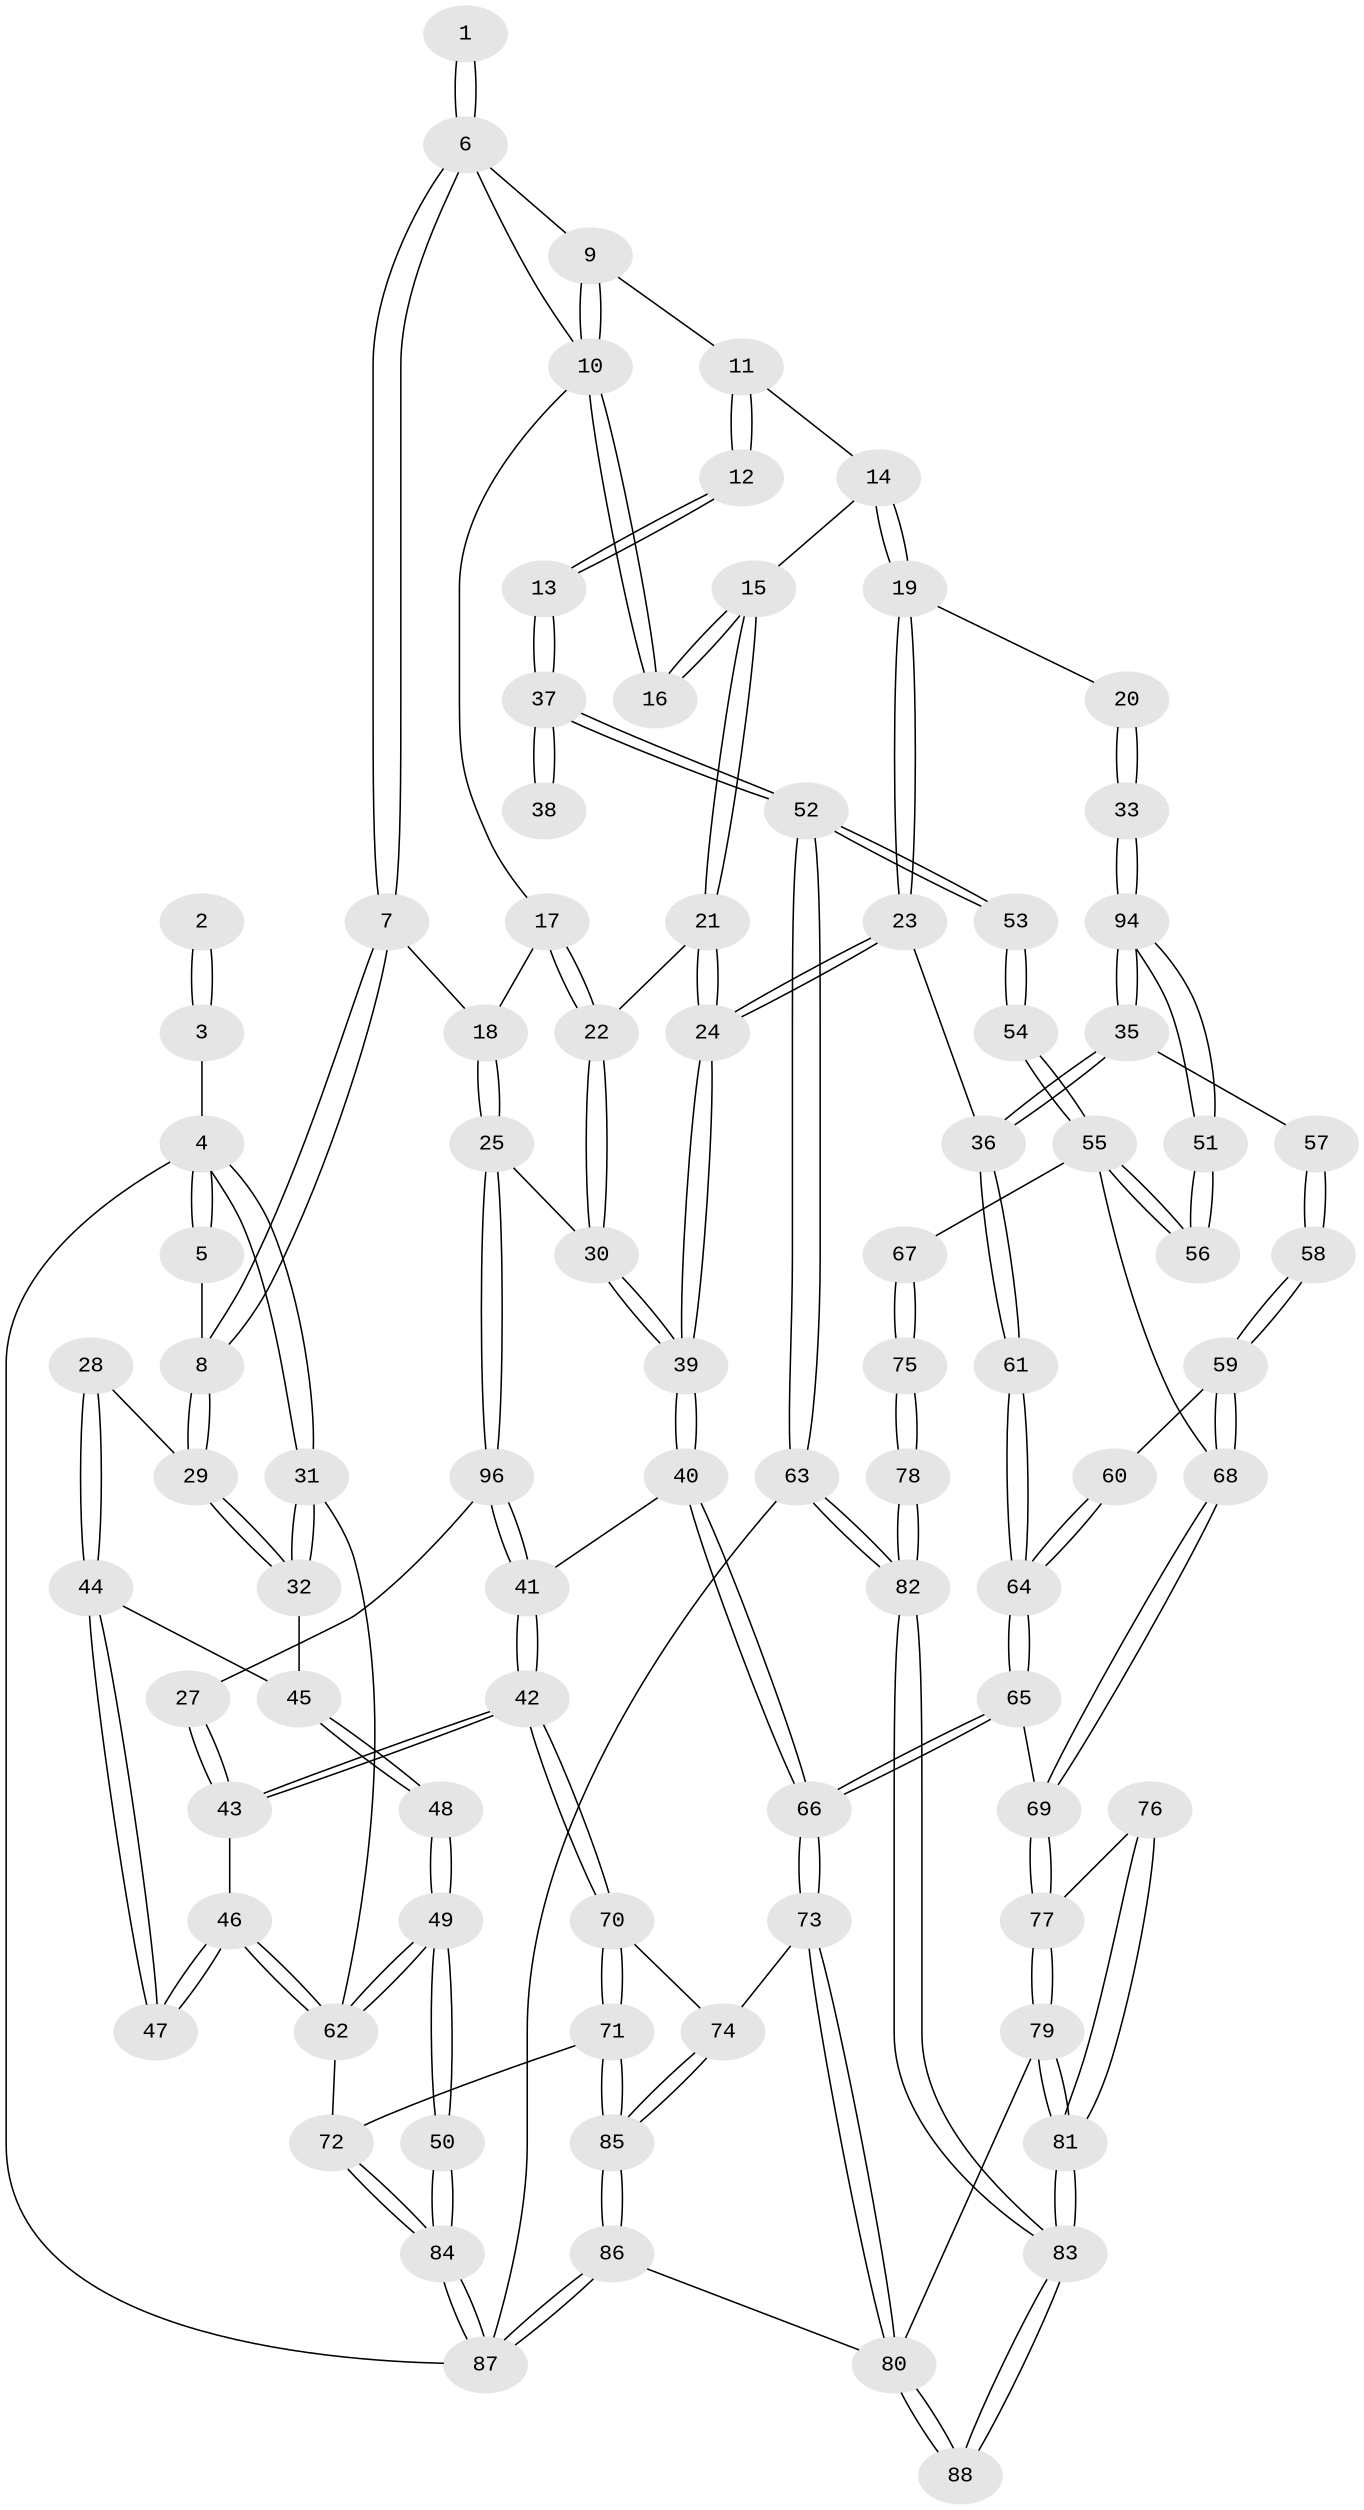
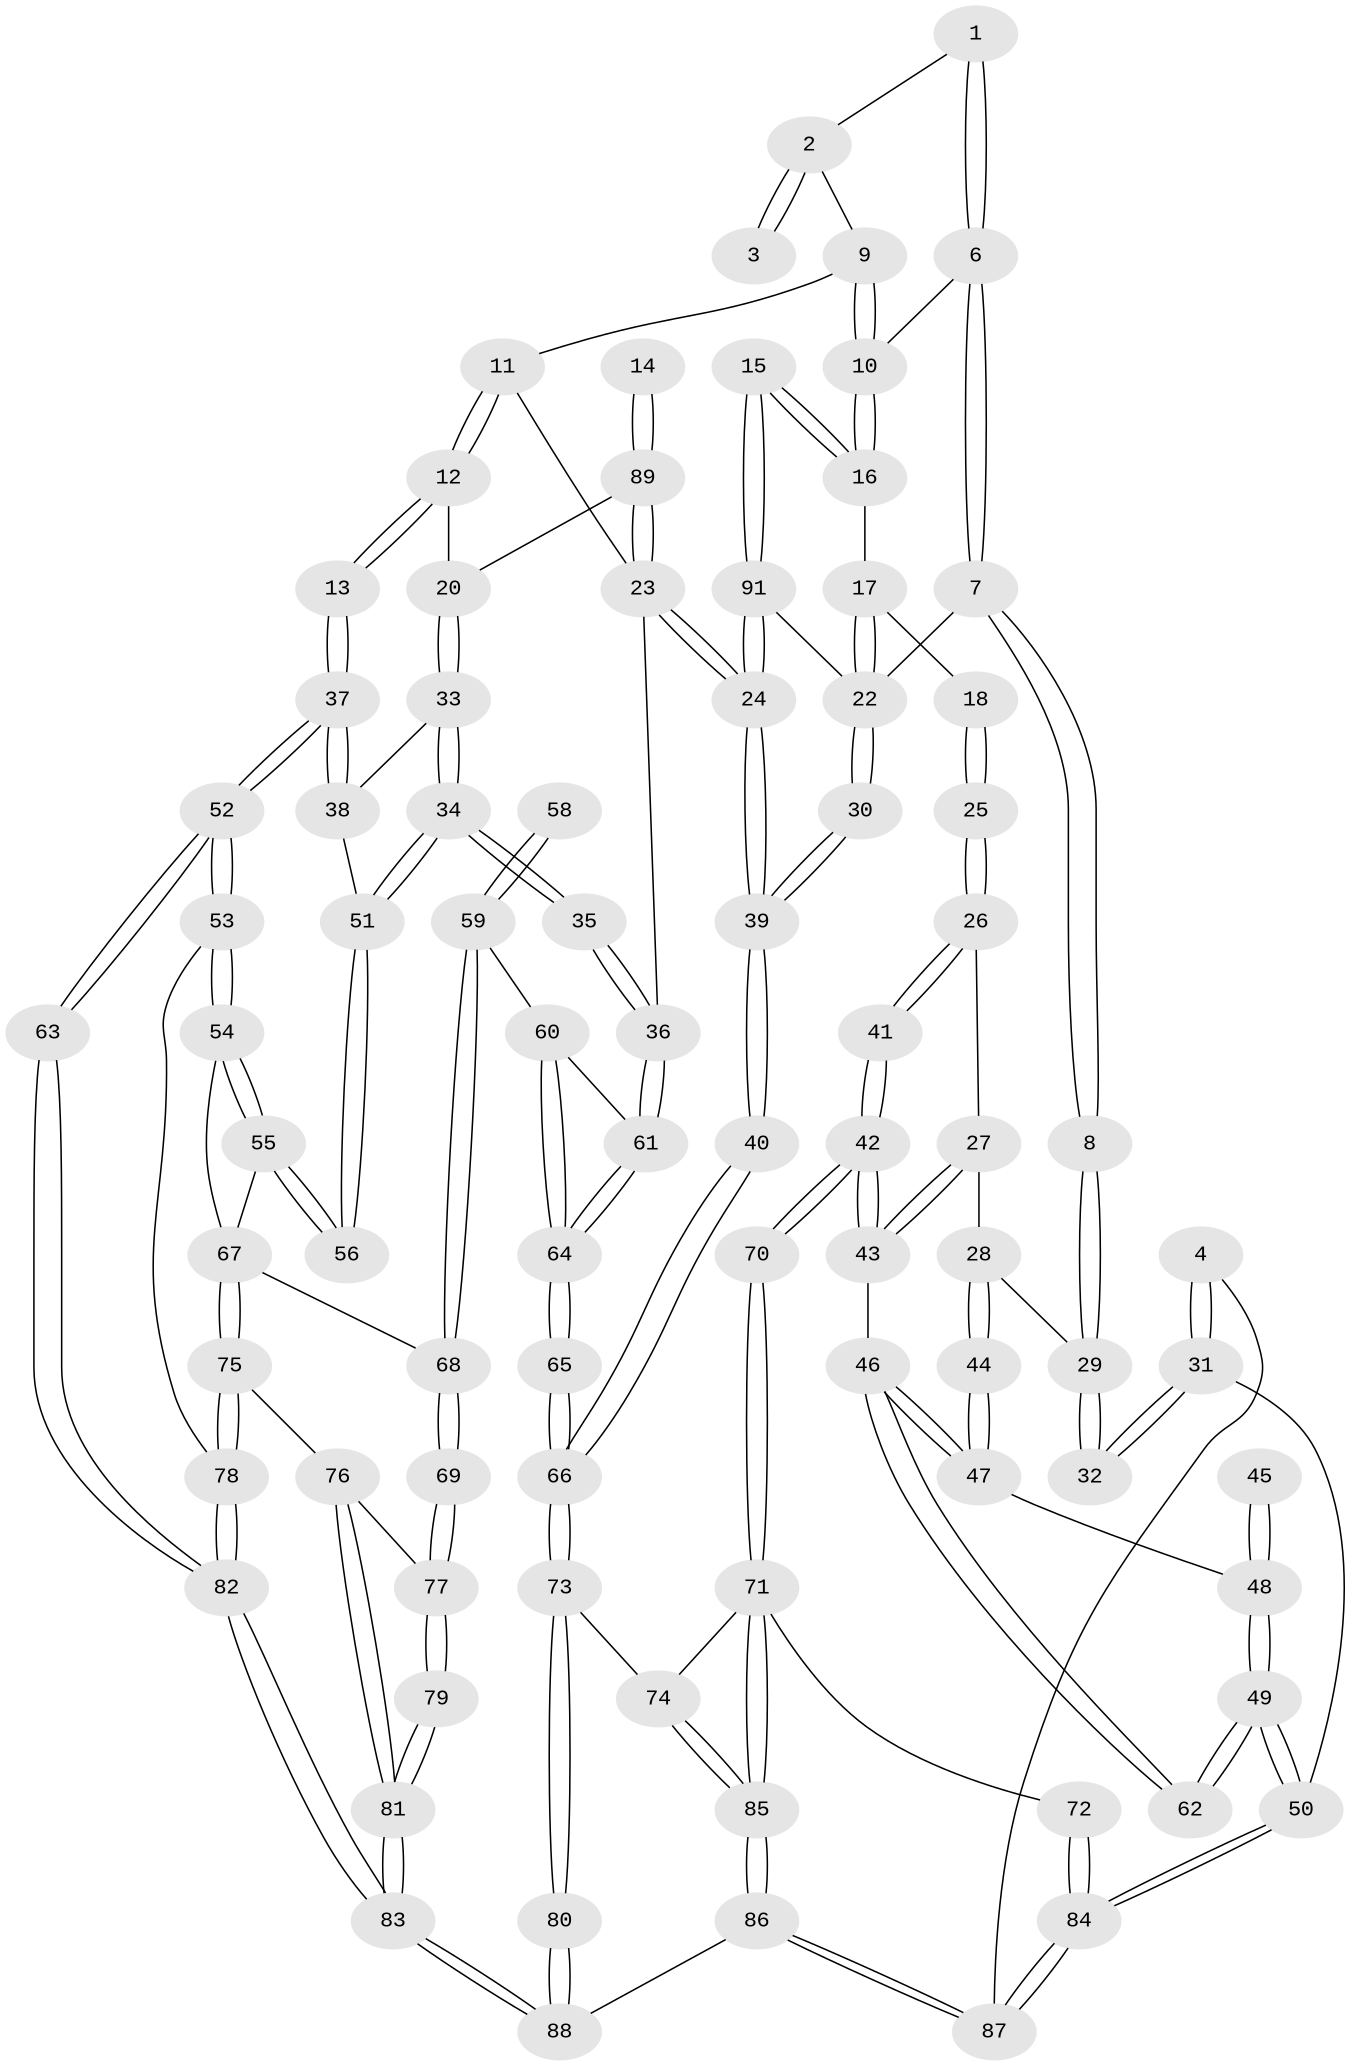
edge "1" -- "2": added
edge "6" -- "9": now "2" -- "9"
edge "11" -- "14": now "11" -- "23"
edge "14" -- "15": removed
edge "12" -- "20": added
node "19": label "19" -> "89"
edge "10" -- "17": now "16" -- "17"
edge "33" -- "38": added
edge "38" -- "51": added
node "21": label "21" -> "91"
node "94": label "94" -> "34"
edge "7" -- "18": now "7" -- "22"
edge "60" -- "61": added
edge "3" -- "4": removed
edge "54" -- "67": added
node "57": removed
edge "25" -- "30": removed
edge "53" -- "78": added
edge "27" -- "28": added
node "5": removed
edge "55" -- "68": now "67" -- "68"
edge "75" -- "76": added
node "96": label "96" -> "26"
edge "40" -- "41": removed
edge "47" -- "48": added
edge "32" -- "45": removed
edge "44" -- "45": removed
edge "31" -- "62": now "31" -- "50"
edge "65" -- "69": removed
edge "63" -- "87": removed
edge "70" -- "74": now "71" -- "74"
edge "62" -- "72": removed
edge "79" -- "80": removed
edge "86" -- "80": now "86" -- "88"
